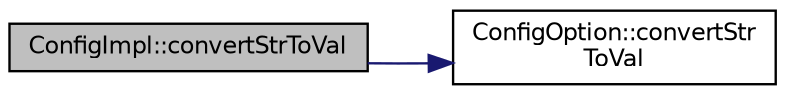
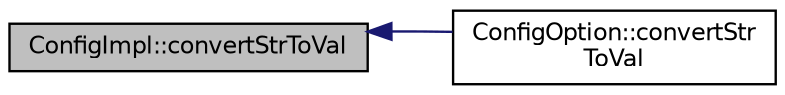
edge "ConfigImpl::convertStrToVal" -> "ConfigOption::convertStr ToVal": reversed
